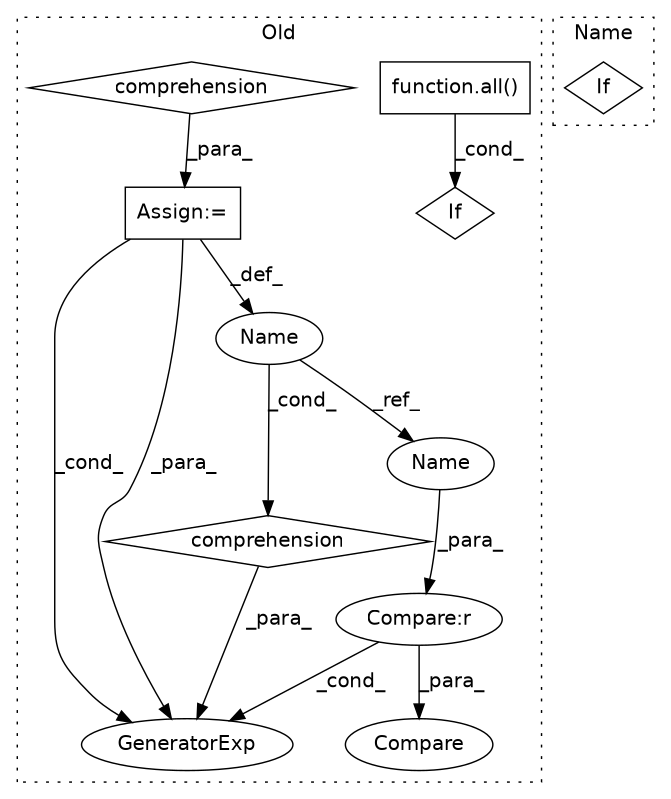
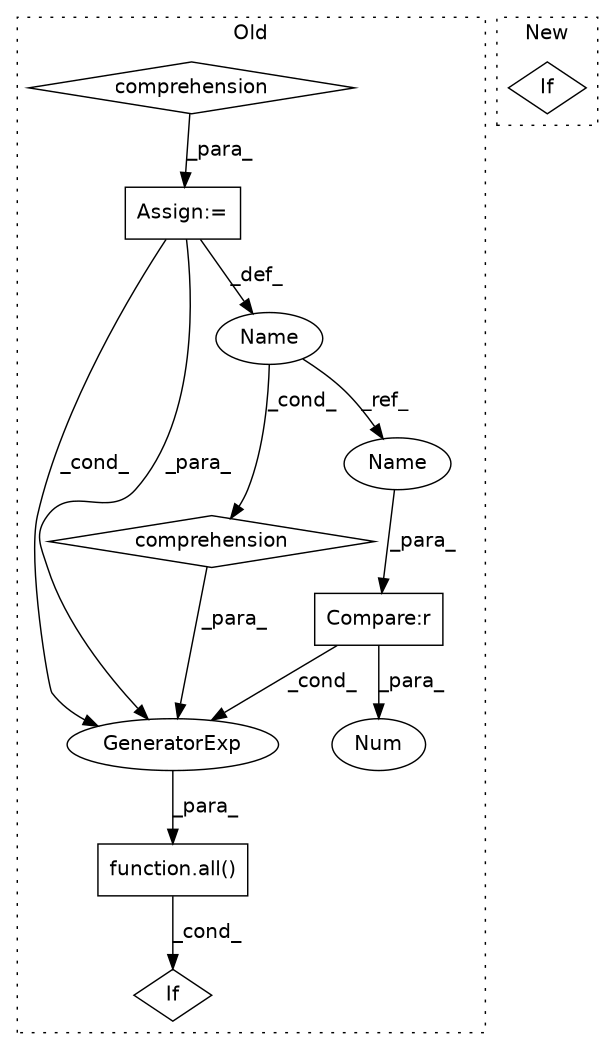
cluster "Name": label "Name" -> "New"
node "Compare:r": shape ellipse -> box
node "Compare": label "Compare" -> "Num"
edge "GeneratorExp" -> "function.all()": added, label "_para_"
